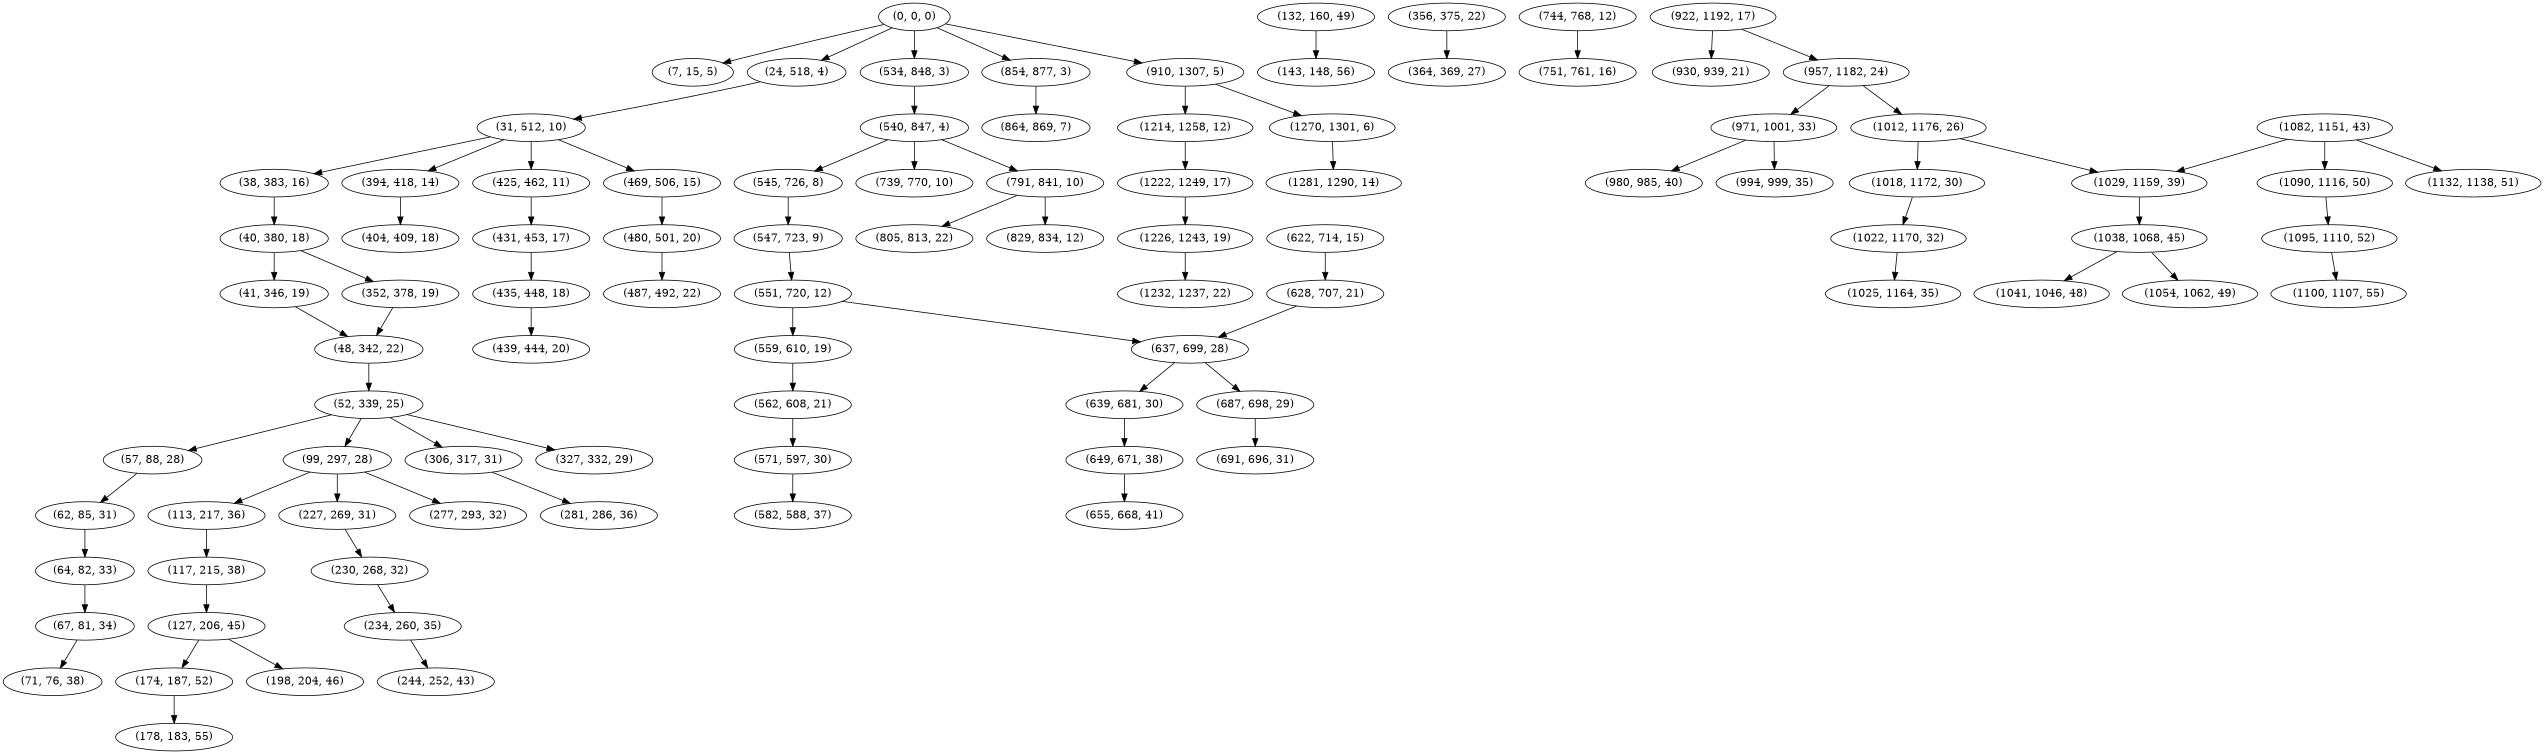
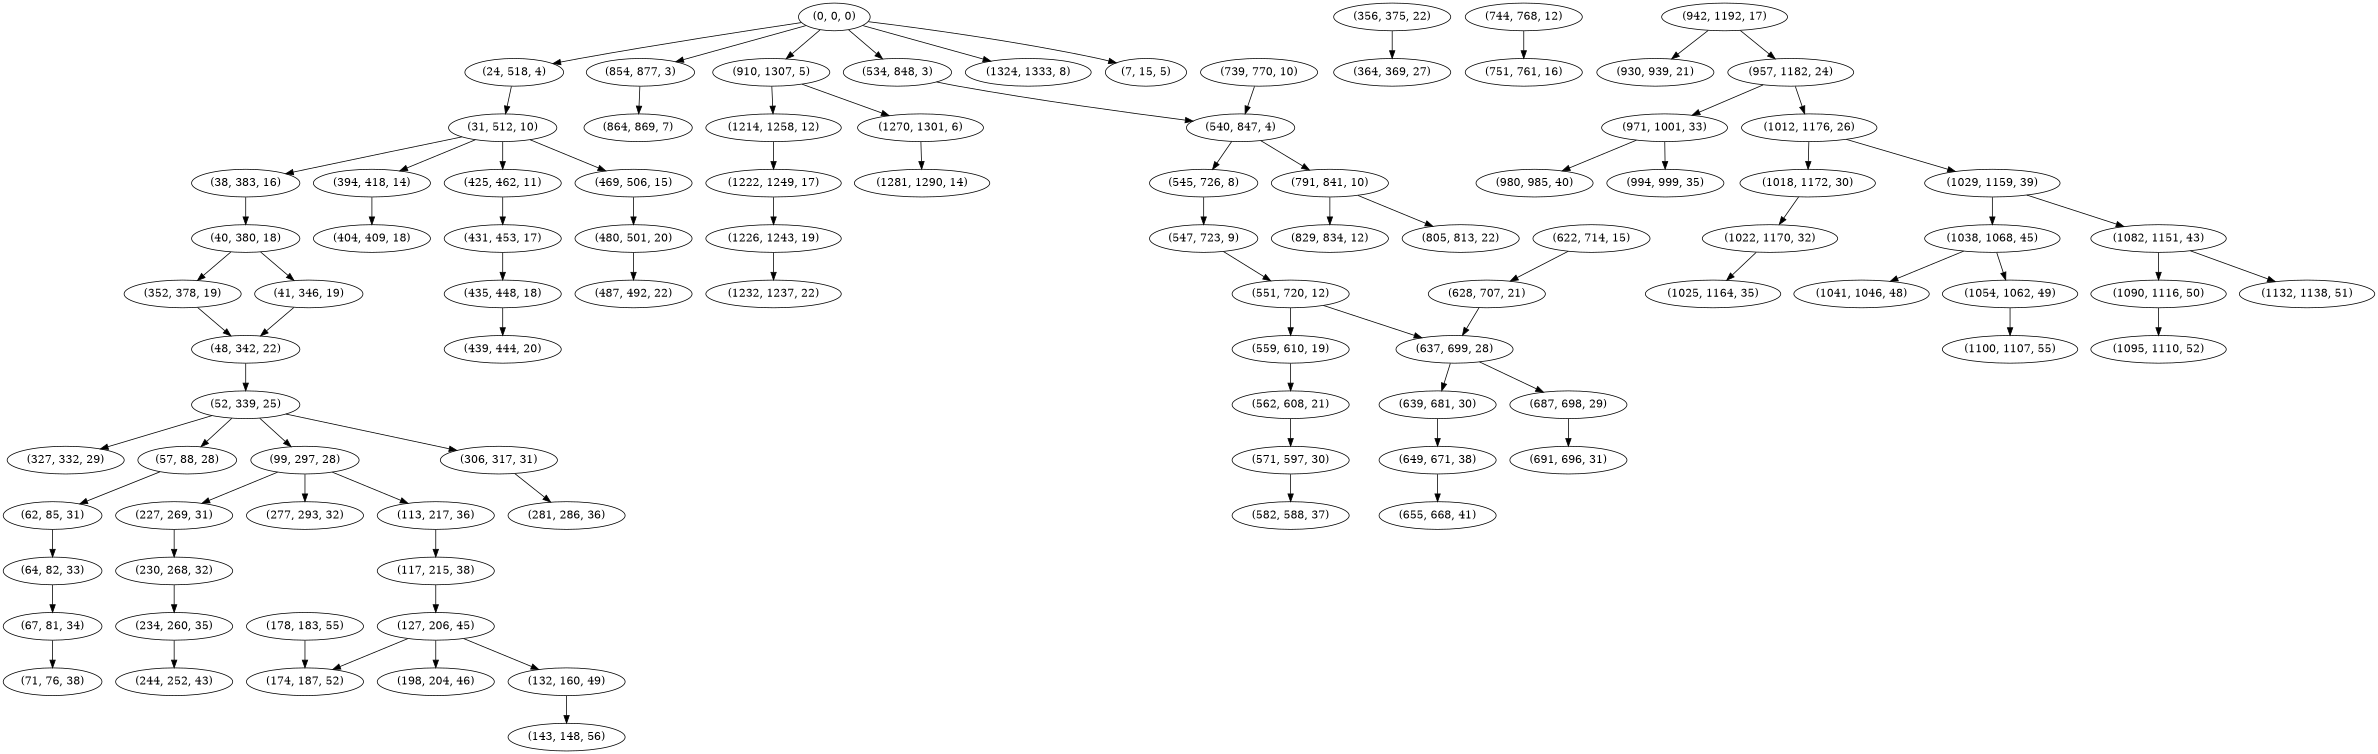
node "(922, 1192, 17)": label "(922, 1192, 17)" -> "(942, 1192, 17)"
node "(1324, 1333, 8)": added
edge "(540, 847, 4)" -> "(739, 770, 10)": reversed
edge "(1082, 1151, 43)" -> "(1029, 1159, 39)": reversed
edge "(1095, 1110, 52)" -> "(1100, 1107, 55)": now "(1054, 1062, 49)" -> "(1100, 1107, 55)"
edge "(127, 206, 45)" -> "(132, 160, 49)": added
edge "(174, 187, 52)" -> "(178, 183, 55)": reversed
